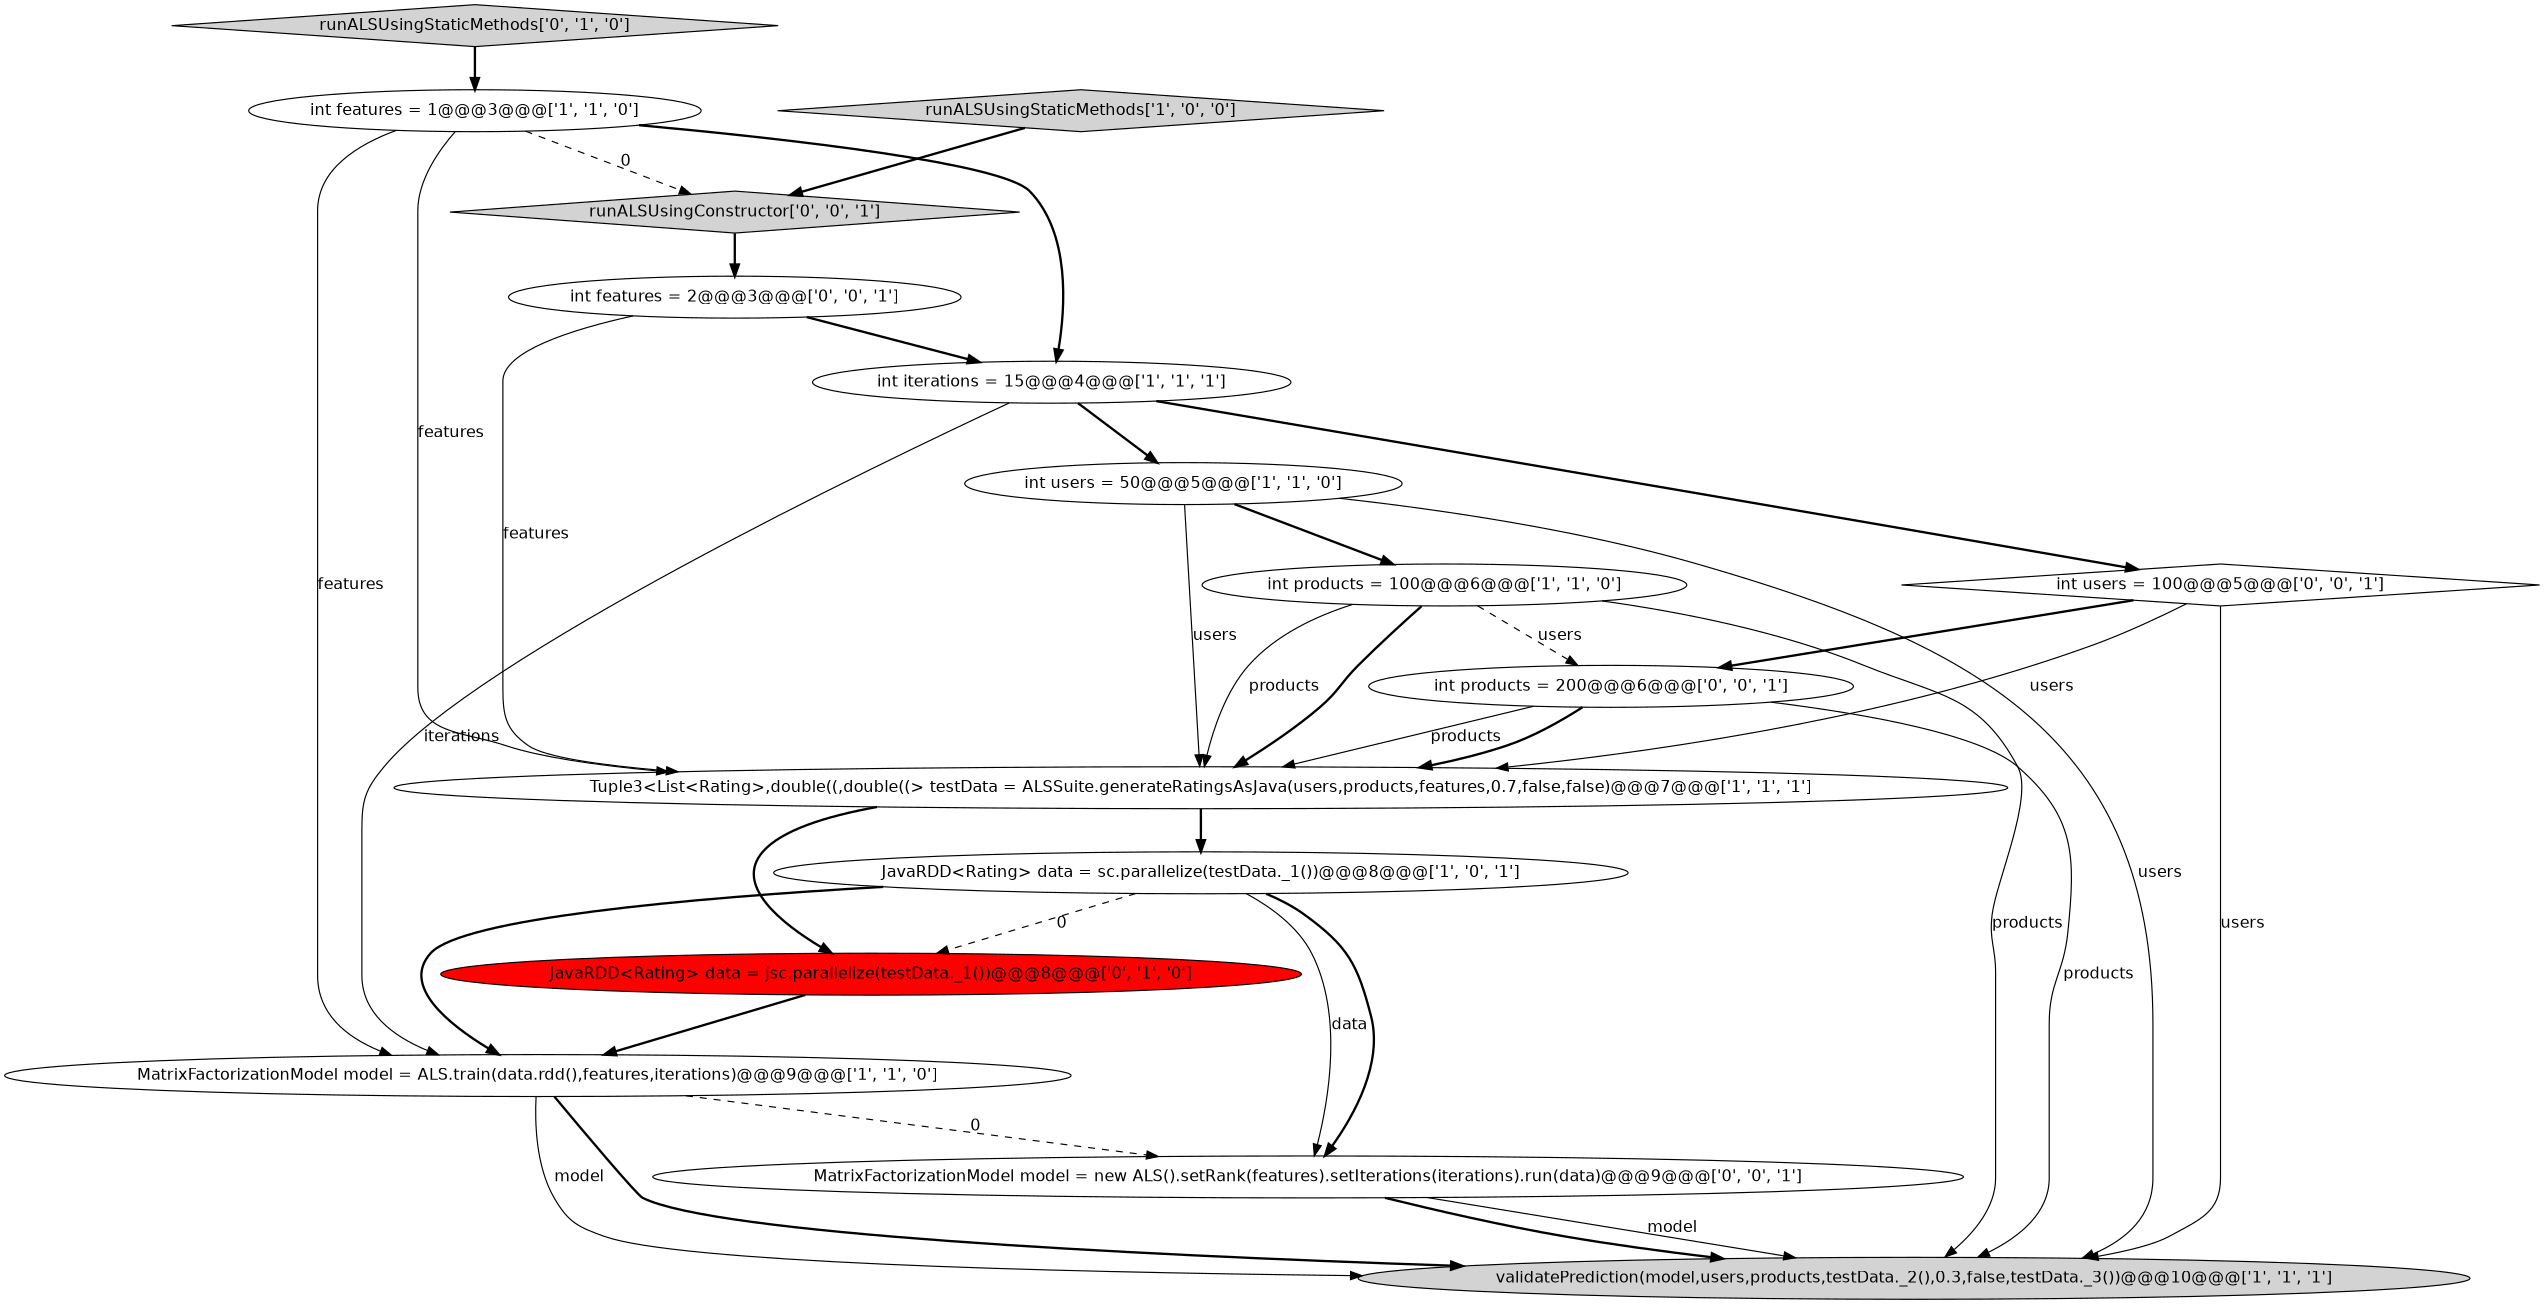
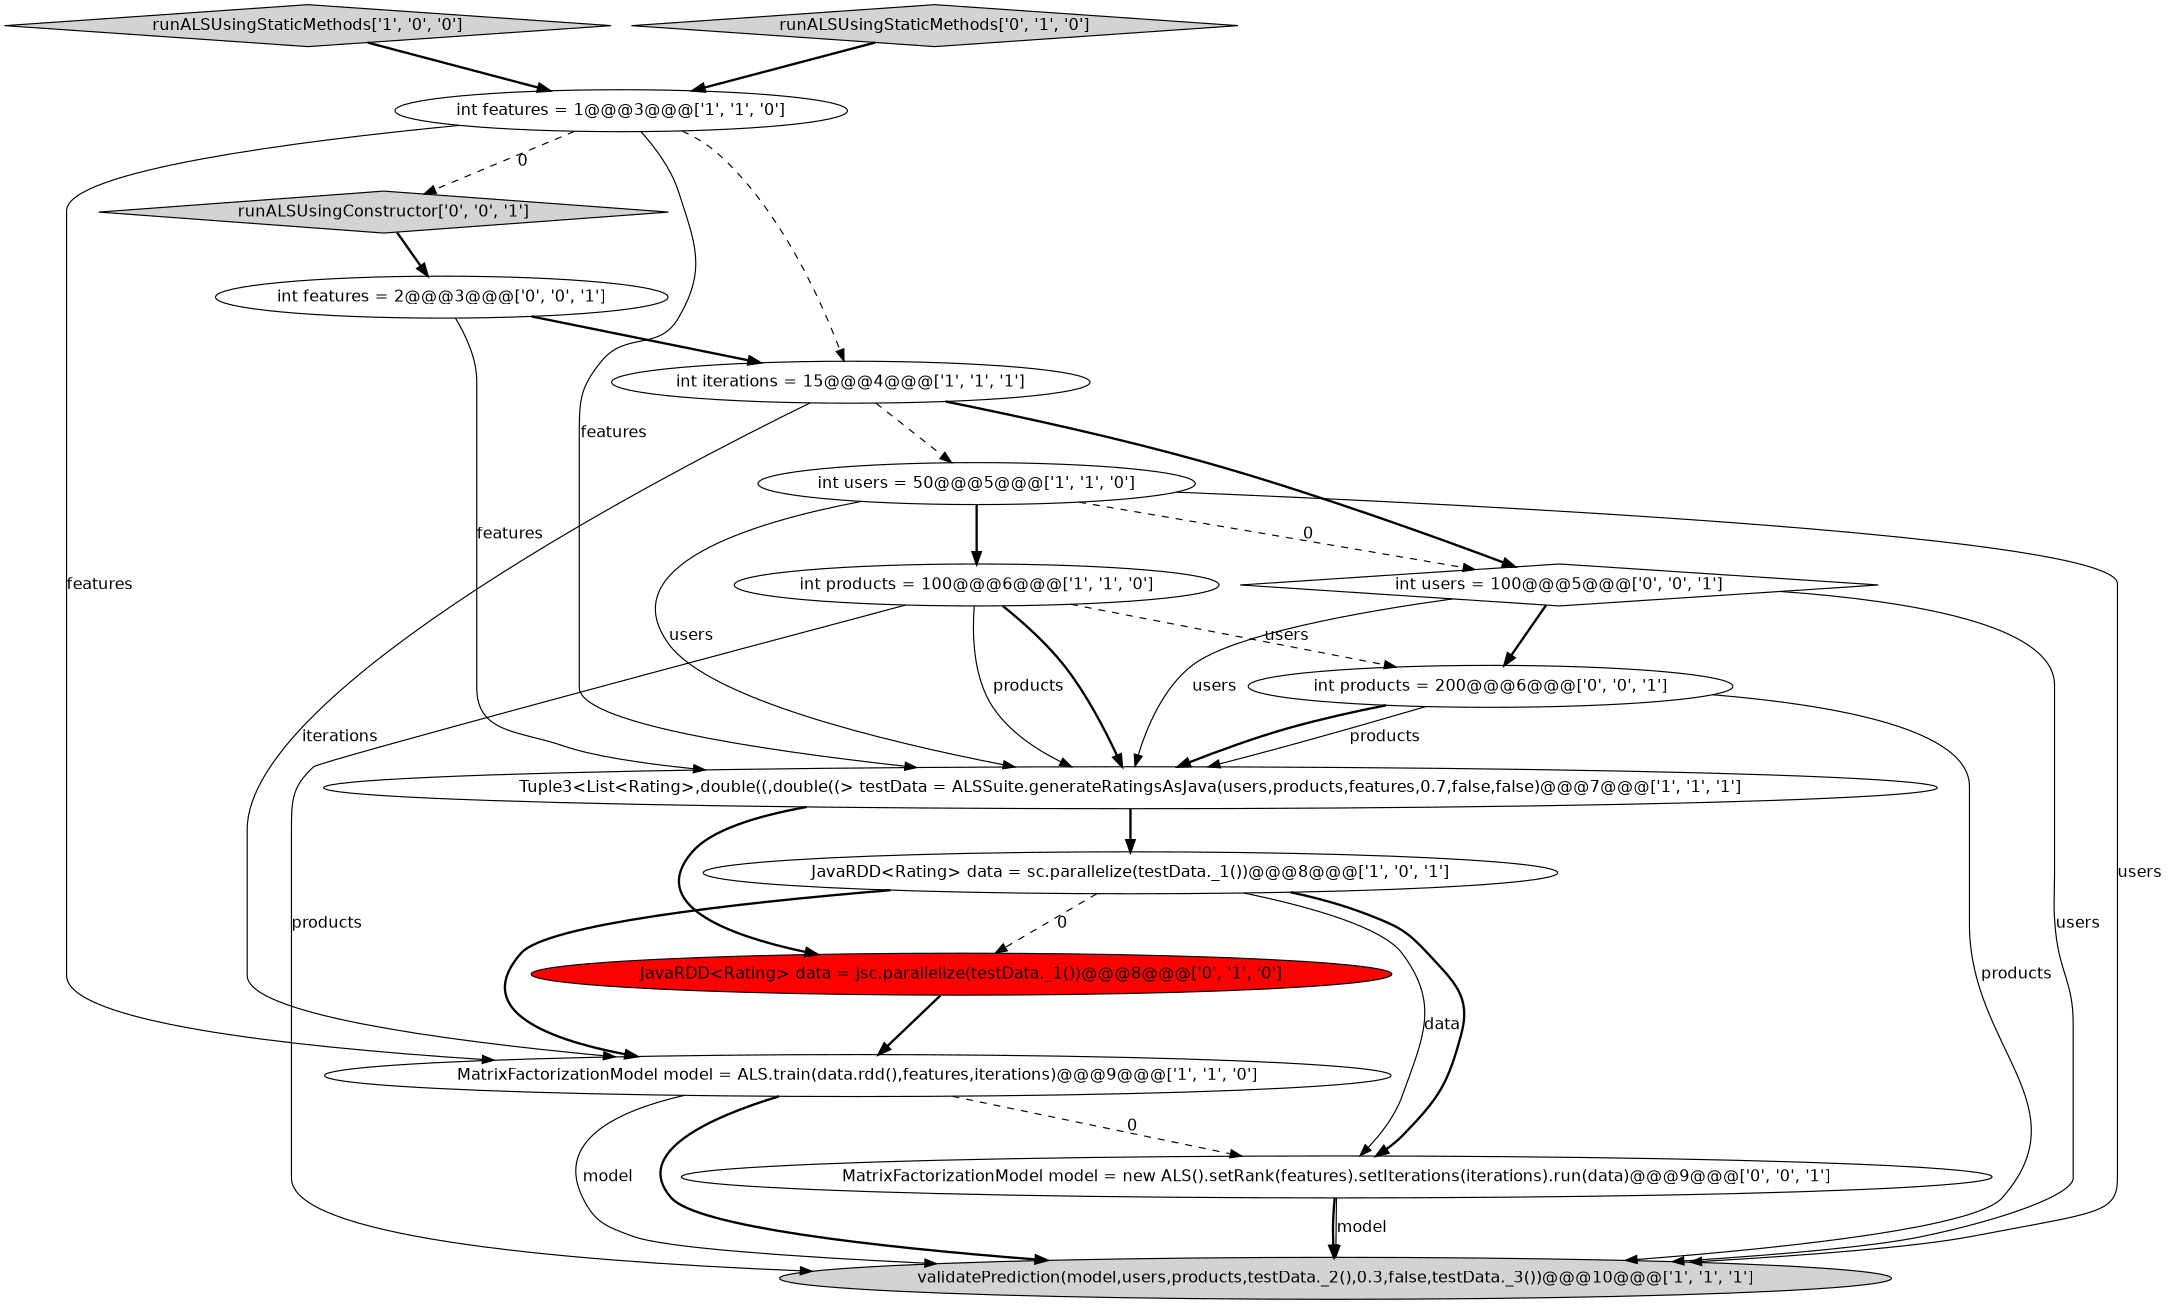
edge "int features = 1@@@3@@@['1', '1', '0']" -> "int iterations = 15@@@4@@@['1', '1', '1']": style bold -> dashed
edge "runALSUsingStaticMethods['1', '0', '0']" -> "runALSUsingConstructor['0', '0', '1']": now "runALSUsingStaticMethods['1', '0', '0']" -> "int features = 1@@@3@@@['1', '1', '0']"
edge "int iterations = 15@@@4@@@['1', '1', '1']" -> "int users = 50@@@5@@@['1', '1', '0']": style bold -> dashed
edge "int users = 50@@@5@@@['1', '1', '0']" -> "int users = 100@@@5@@@['0', '0', '1']": added, label "0"
